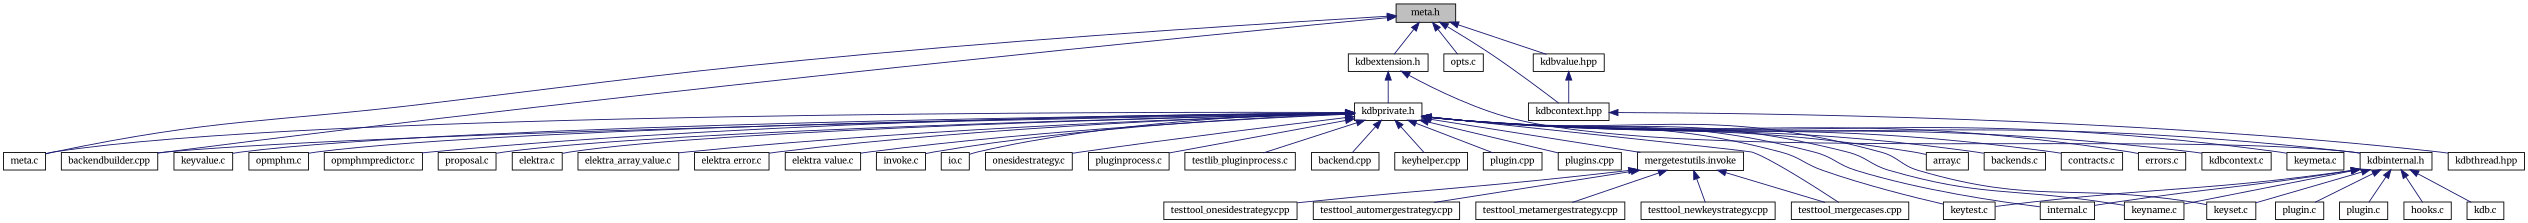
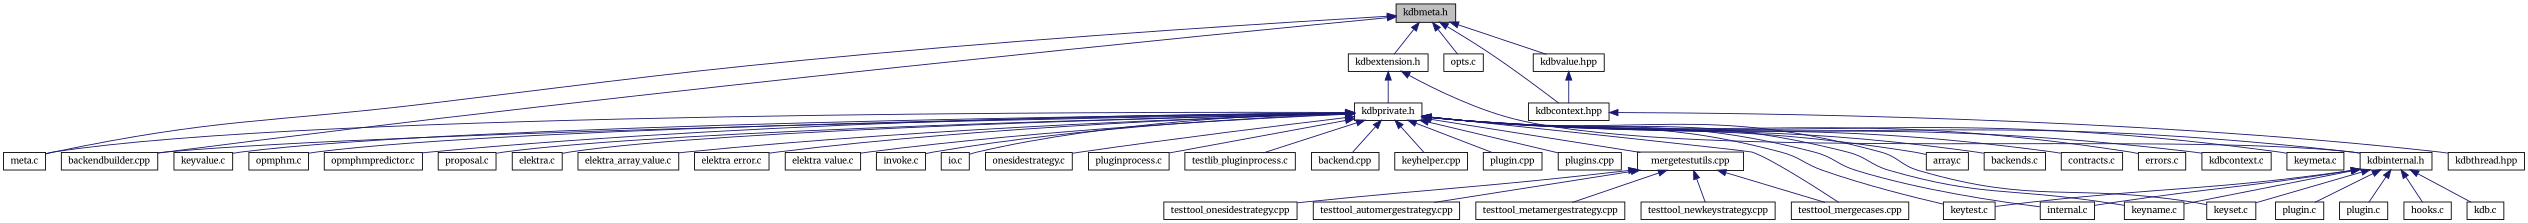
node "meta.h": label "meta.h" -> "kdbmeta.h"
node "mergetestutils.invoke": label "mergetestutils.invoke" -> "mergetestutils.cpp"
